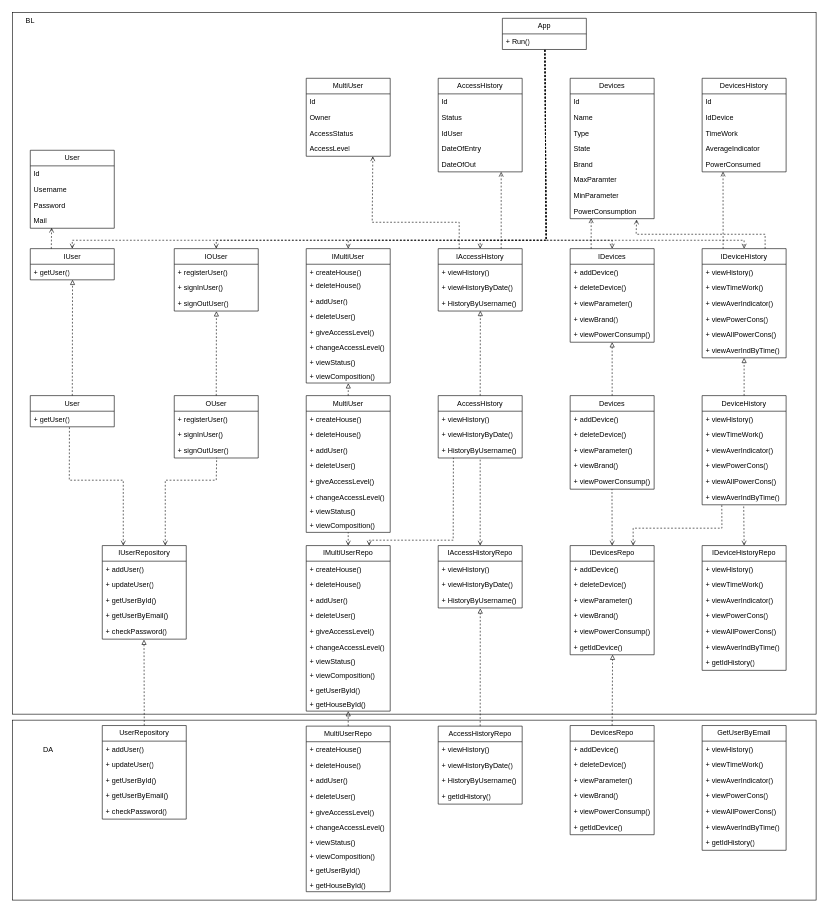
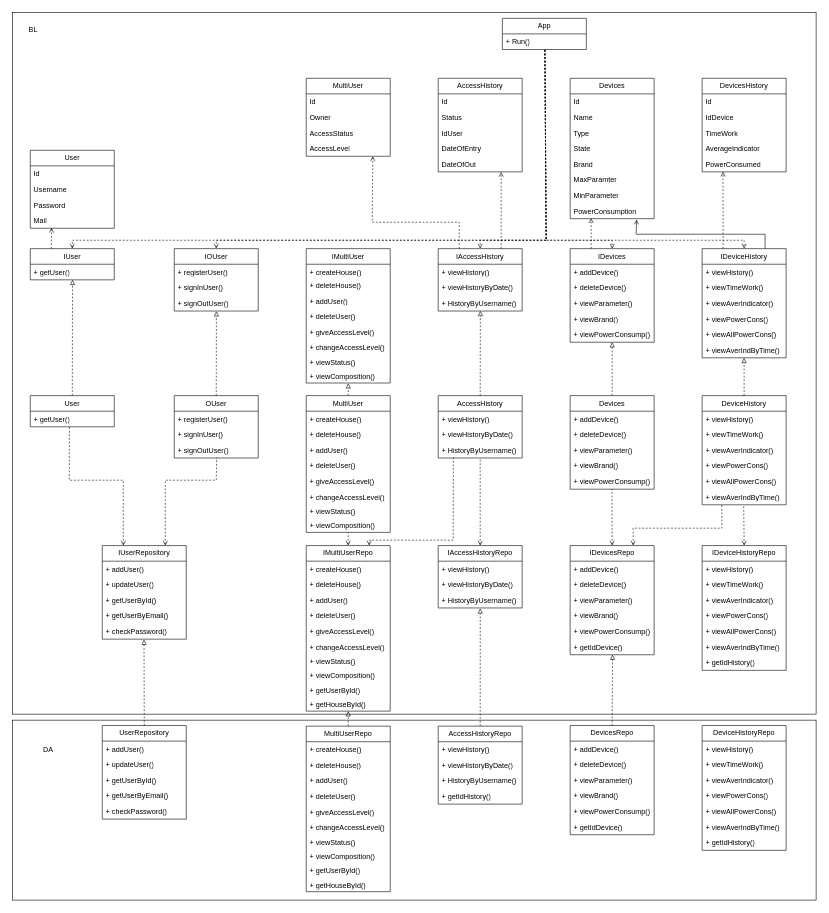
node "BL": moved (30, 21) -> (33, 30)
edge "IDeviceHistory" -> "PowerConsumption": style dashed -> solid
edge "+ Run()" -> "IMultiUser": removed
node "GetUserByEmail": label "GetUserByEmail" -> "DeviceHistoryRepo"
